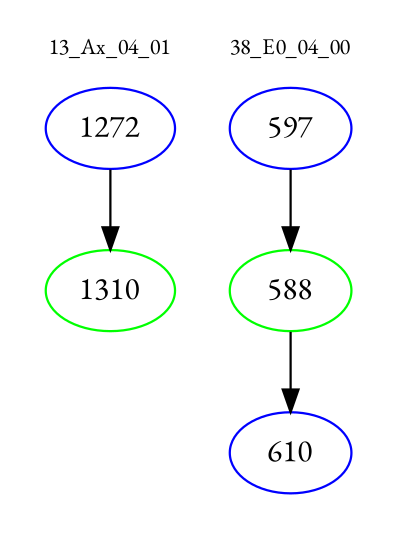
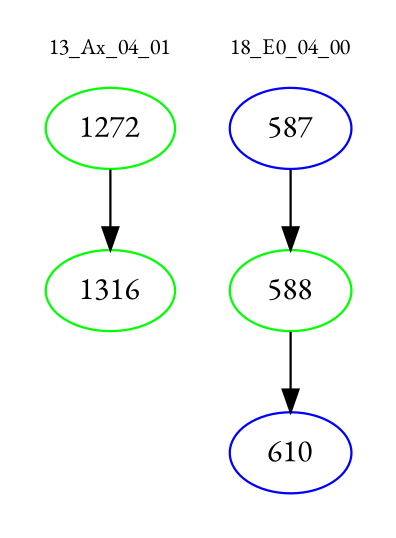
cluster "38_E0_04_00": label "38_E0_04_00" -> "18_E0_04_00"
node "1272": color blue -> green
node "597": label "597" -> "587"
node "1310": label "1310" -> "1316"
